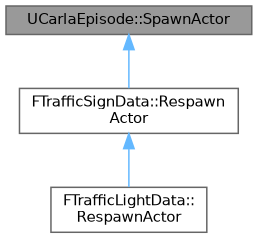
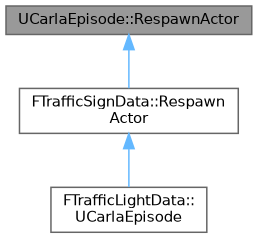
node "UCarlaEpisode::SpawnActor": label "UCarlaEpisode::SpawnActor" -> "UCarlaEpisode::RespawnActor"
node "FTrafficLightData:: RespawnActor": label "FTrafficLightData:: RespawnActor" -> "FTrafficLightData:: UCarlaEpisode"
